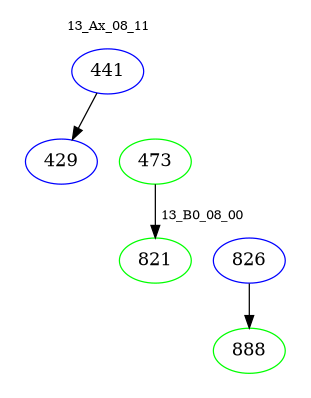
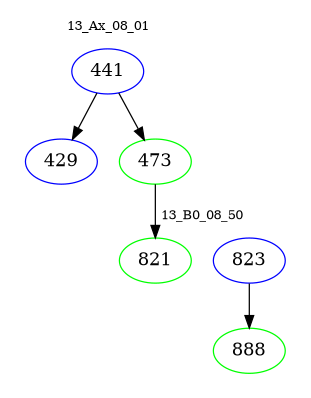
cluster "13_Ax_08_11": label "13_Ax_08_11" -> "13_Ax_08_01"
edge "441" -> "473": added
cluster "13_B0_08_00": label "13_B0_08_00" -> "13_B0_08_50"
node "826": label "826" -> "823"
